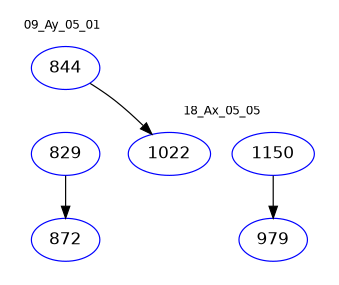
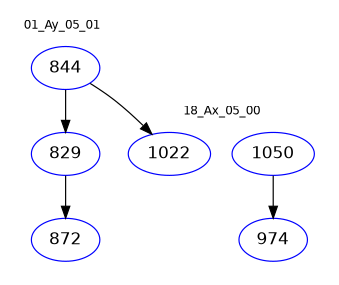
cluster "09_Ay_05_01": label "09_Ay_05_01" -> "01_Ay_05_01"
edge "844" -> "829": added
cluster "18_Ax_05_05": label "18_Ax_05_05" -> "18_Ax_05_00"
node "1150": label "1150" -> "1050"
node "979": label "979" -> "974"
